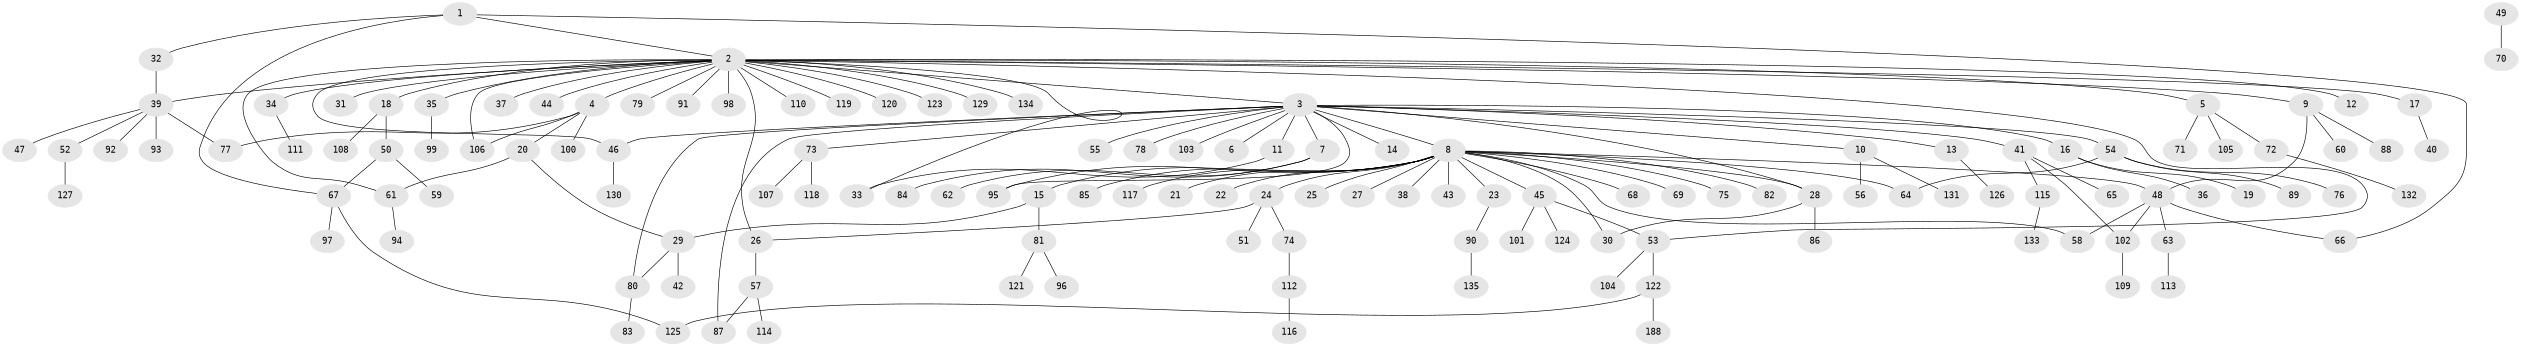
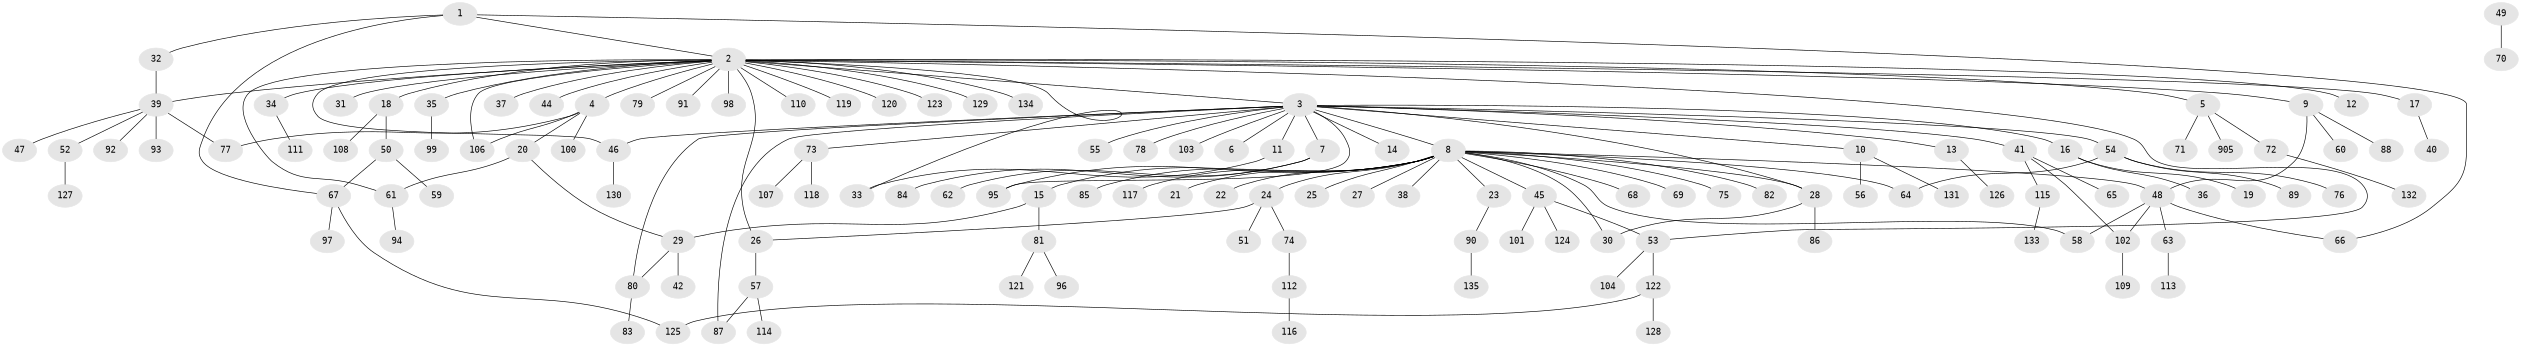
node "105": label "105" -> "905"
node "43": removed
node "188": label "188" -> "128"
